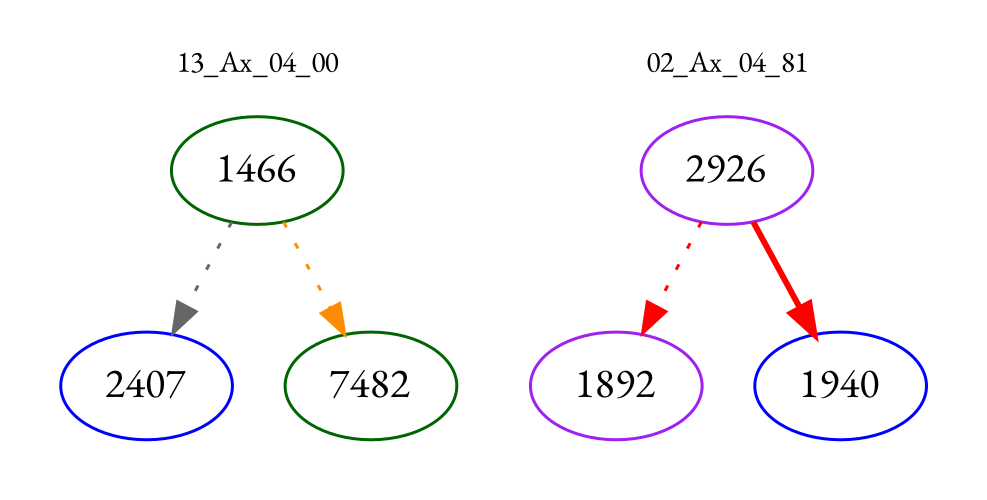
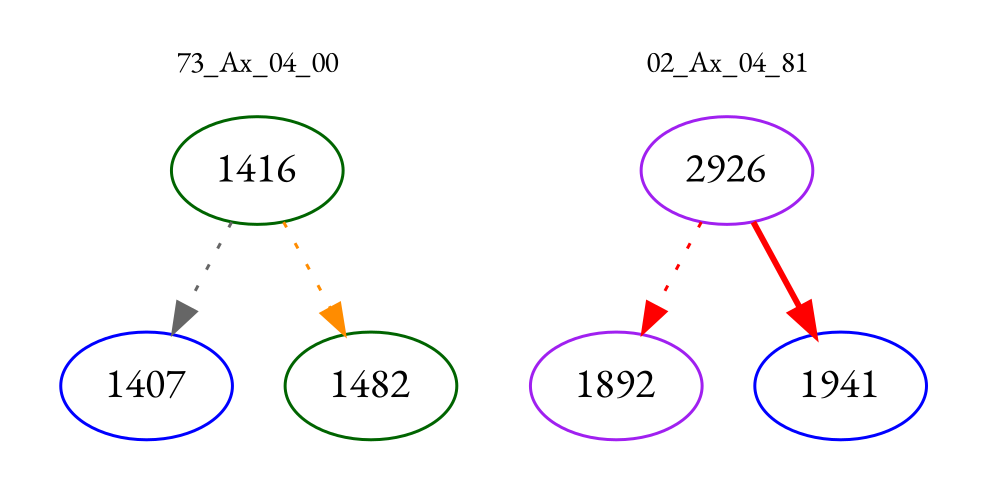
cluster "13_Ax_04_00": label "13_Ax_04_00" -> "73_Ax_04_00"
node "1466": label "1466" -> "1416"
node "2407": label "2407" -> "1407"
node "7482": label "7482" -> "1482"
node "1940": label "1940" -> "1941"
